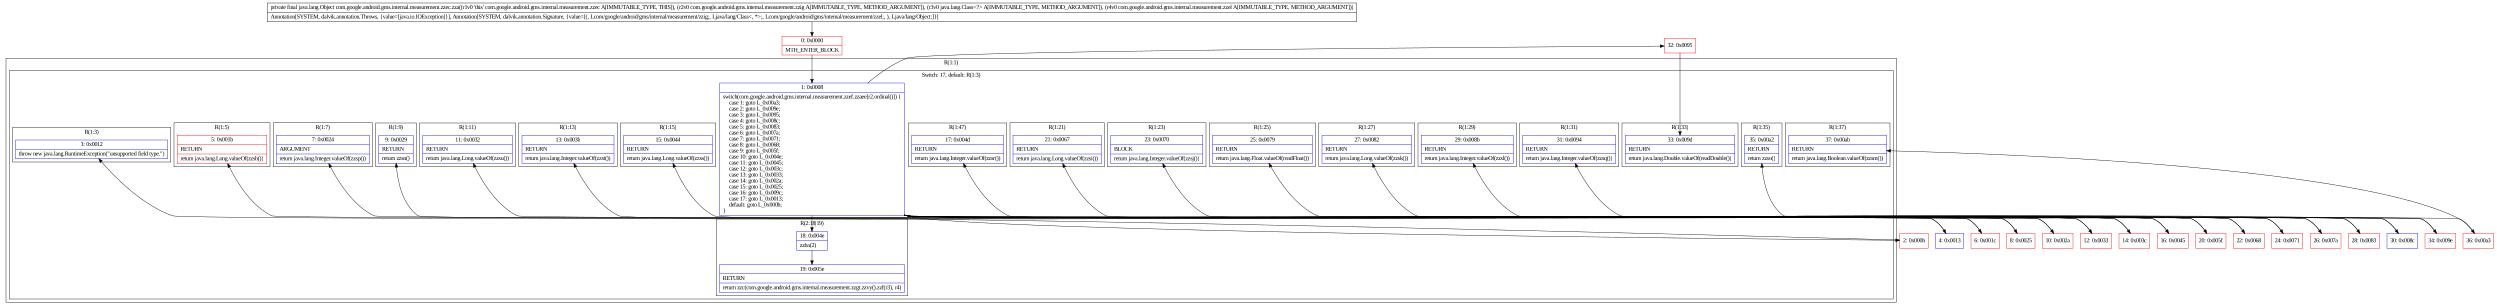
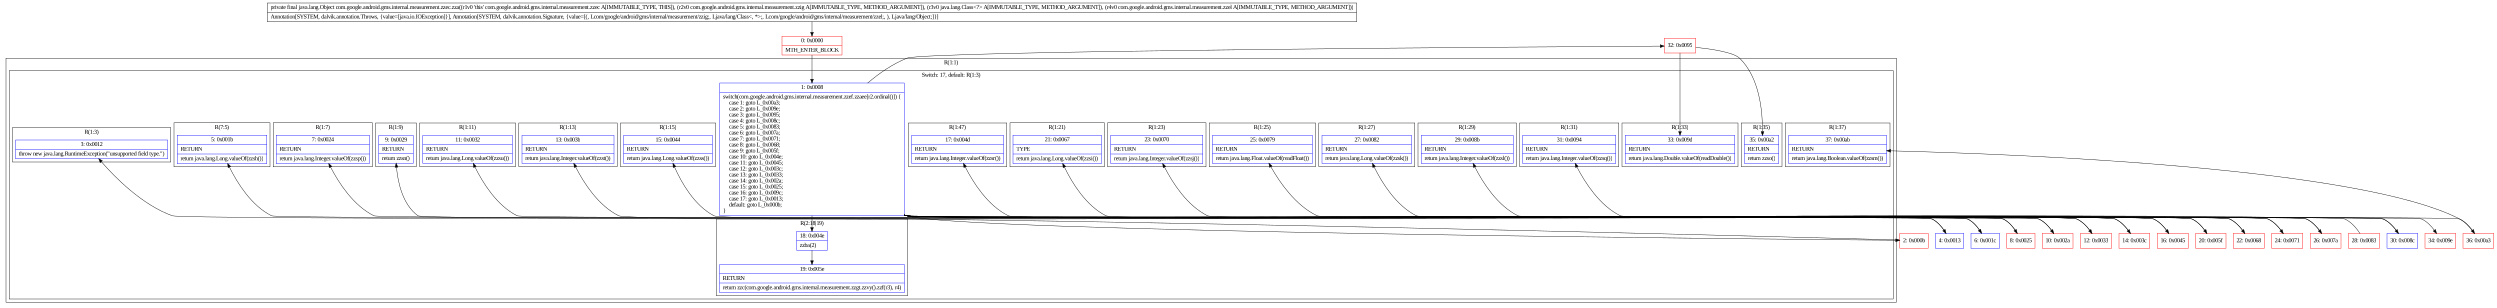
cluster "R(1:5)": label "R(1:5)" -> "R(7:5)"
node "5: 0x001b": color red -> blue
node "7: 0x0024": text "ARGUMENT" -> "RETURN"
node "21: 0x0067": text "RETURN" -> "TYPE"
node "23: 0x0070": text "BLOCK" -> "RETURN"
edge "1: 0x0008" -> "28: 0x0083": removed
edge "34: 0x009e" -> "35: 0x00a2": now "32: 0x0095" -> "35: 0x00a2"
node "6: 0x001c": color red -> blue
